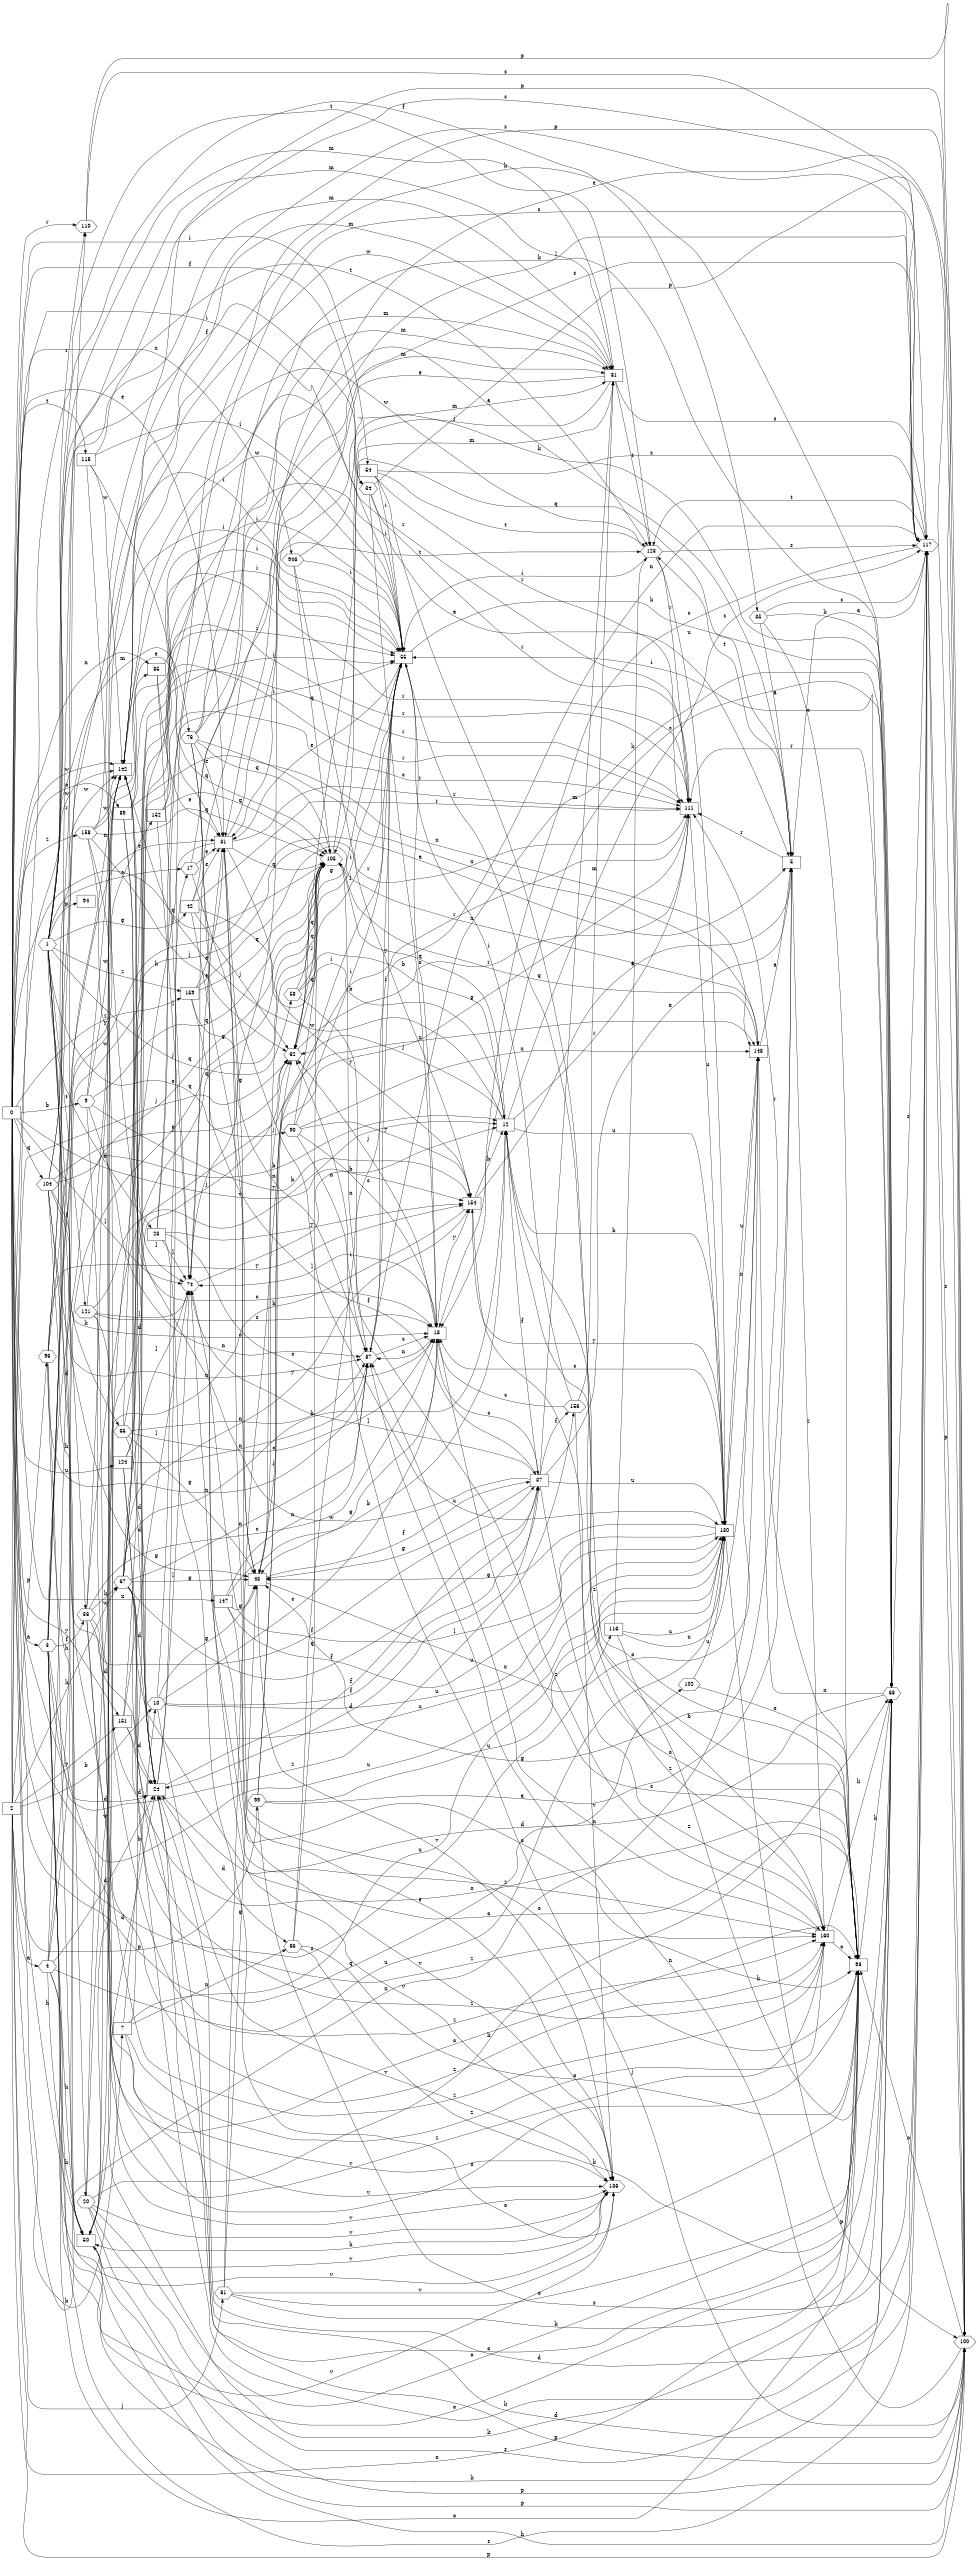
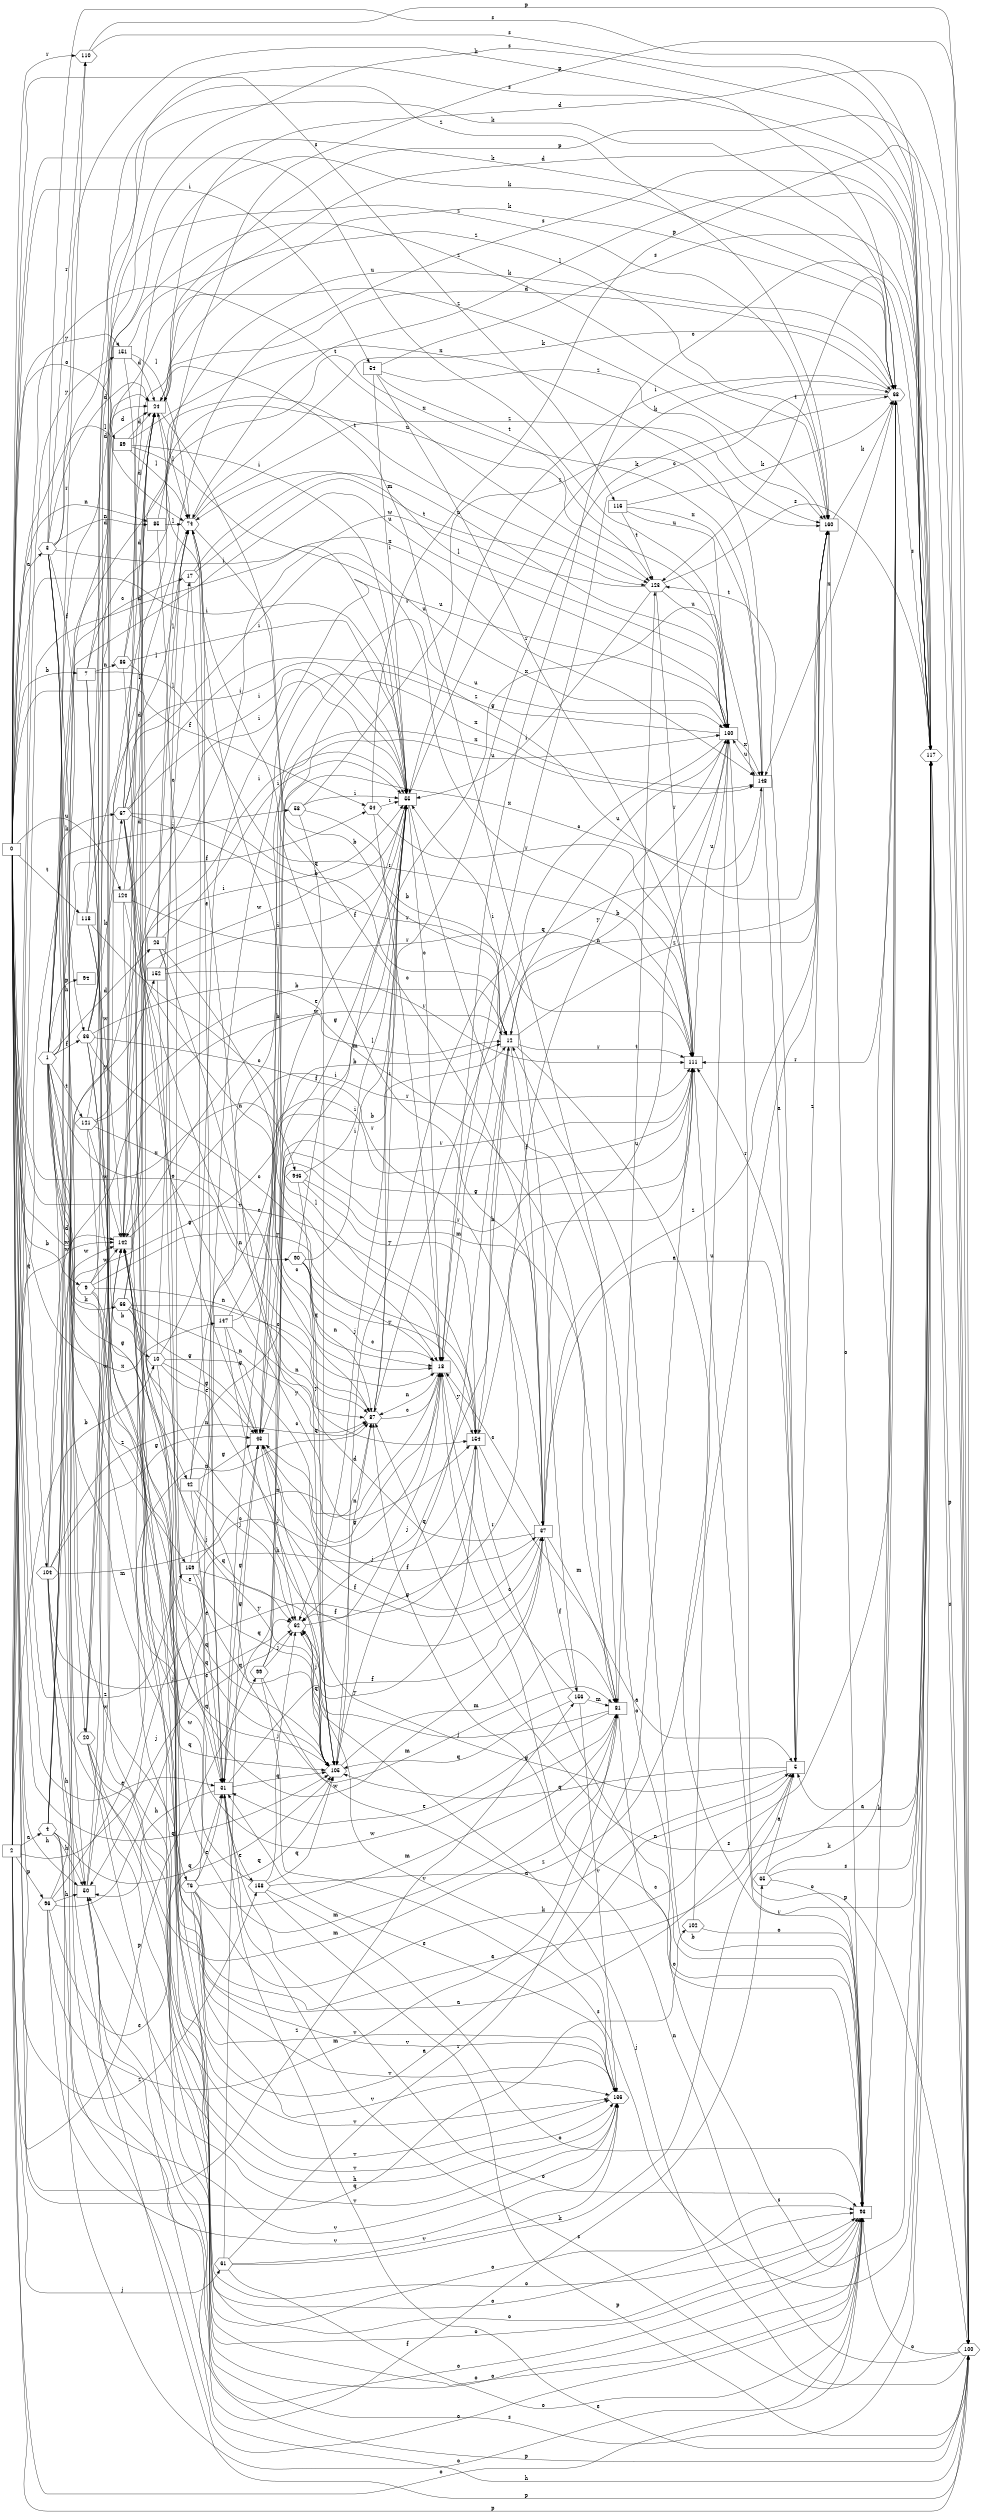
edge "158" -> "31": reversed
edge "156" -> "105": added, label "q"
edge "43" -> "136": now "142" -> "136"
edge "24" -> "86": reversed
